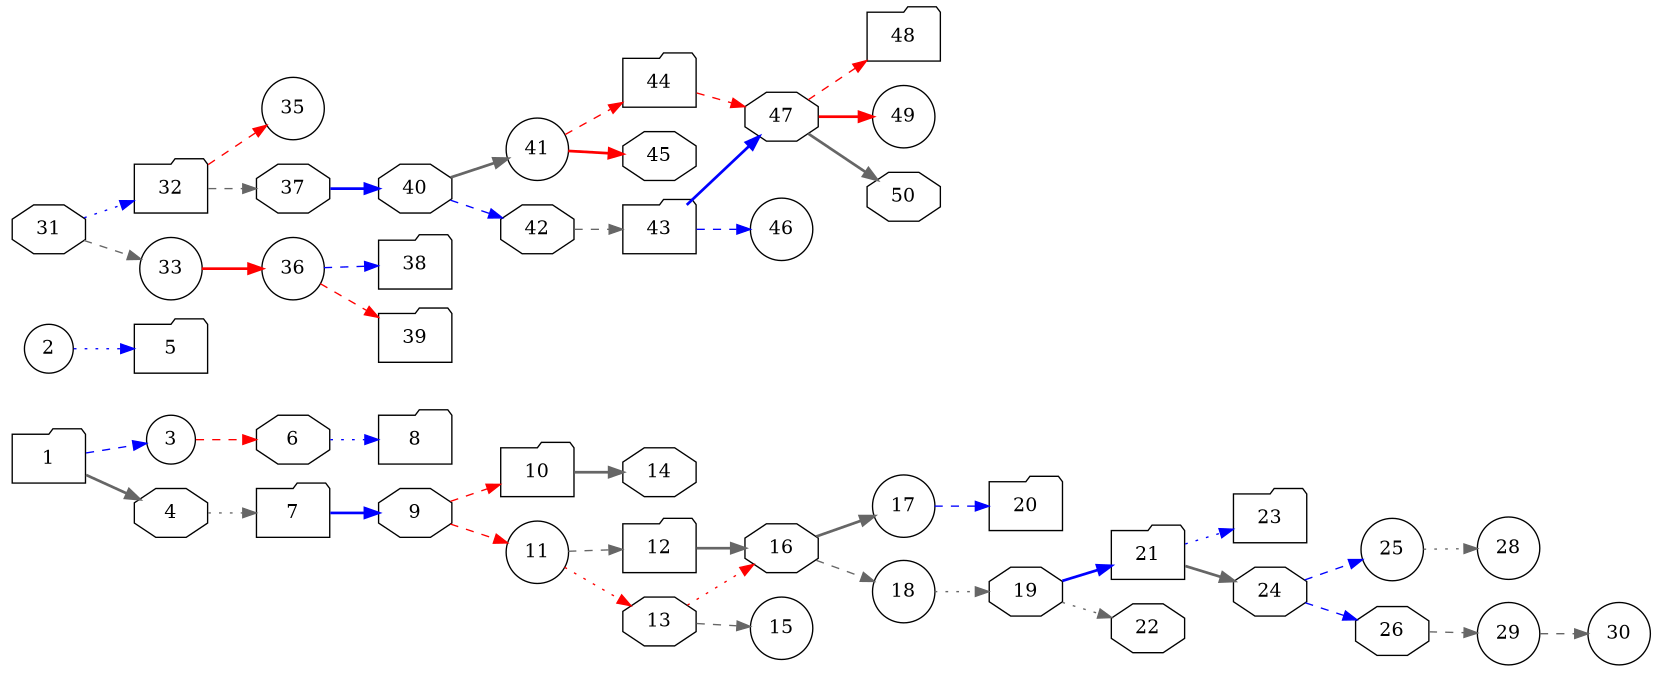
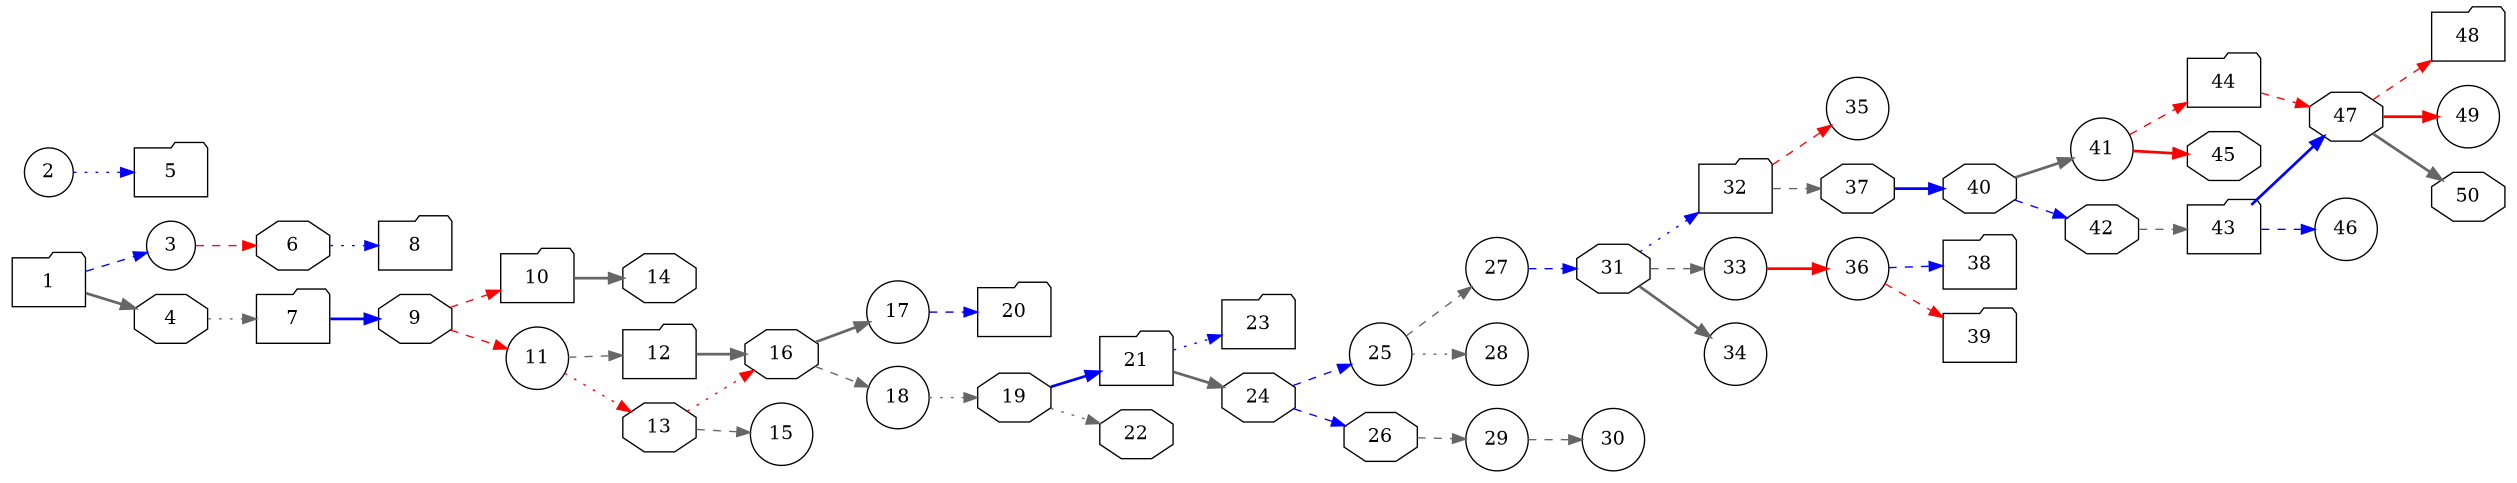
node "27": added
node "34": added
